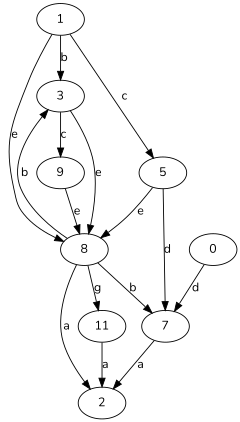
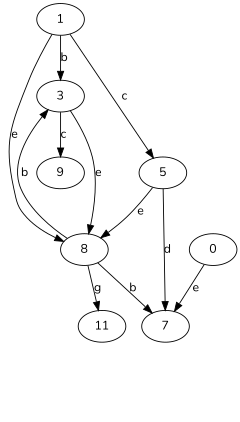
edge "9" -> "8": removed, label "e"
edge "0" -> "7": label "d" -> "e"
node "2": removed
